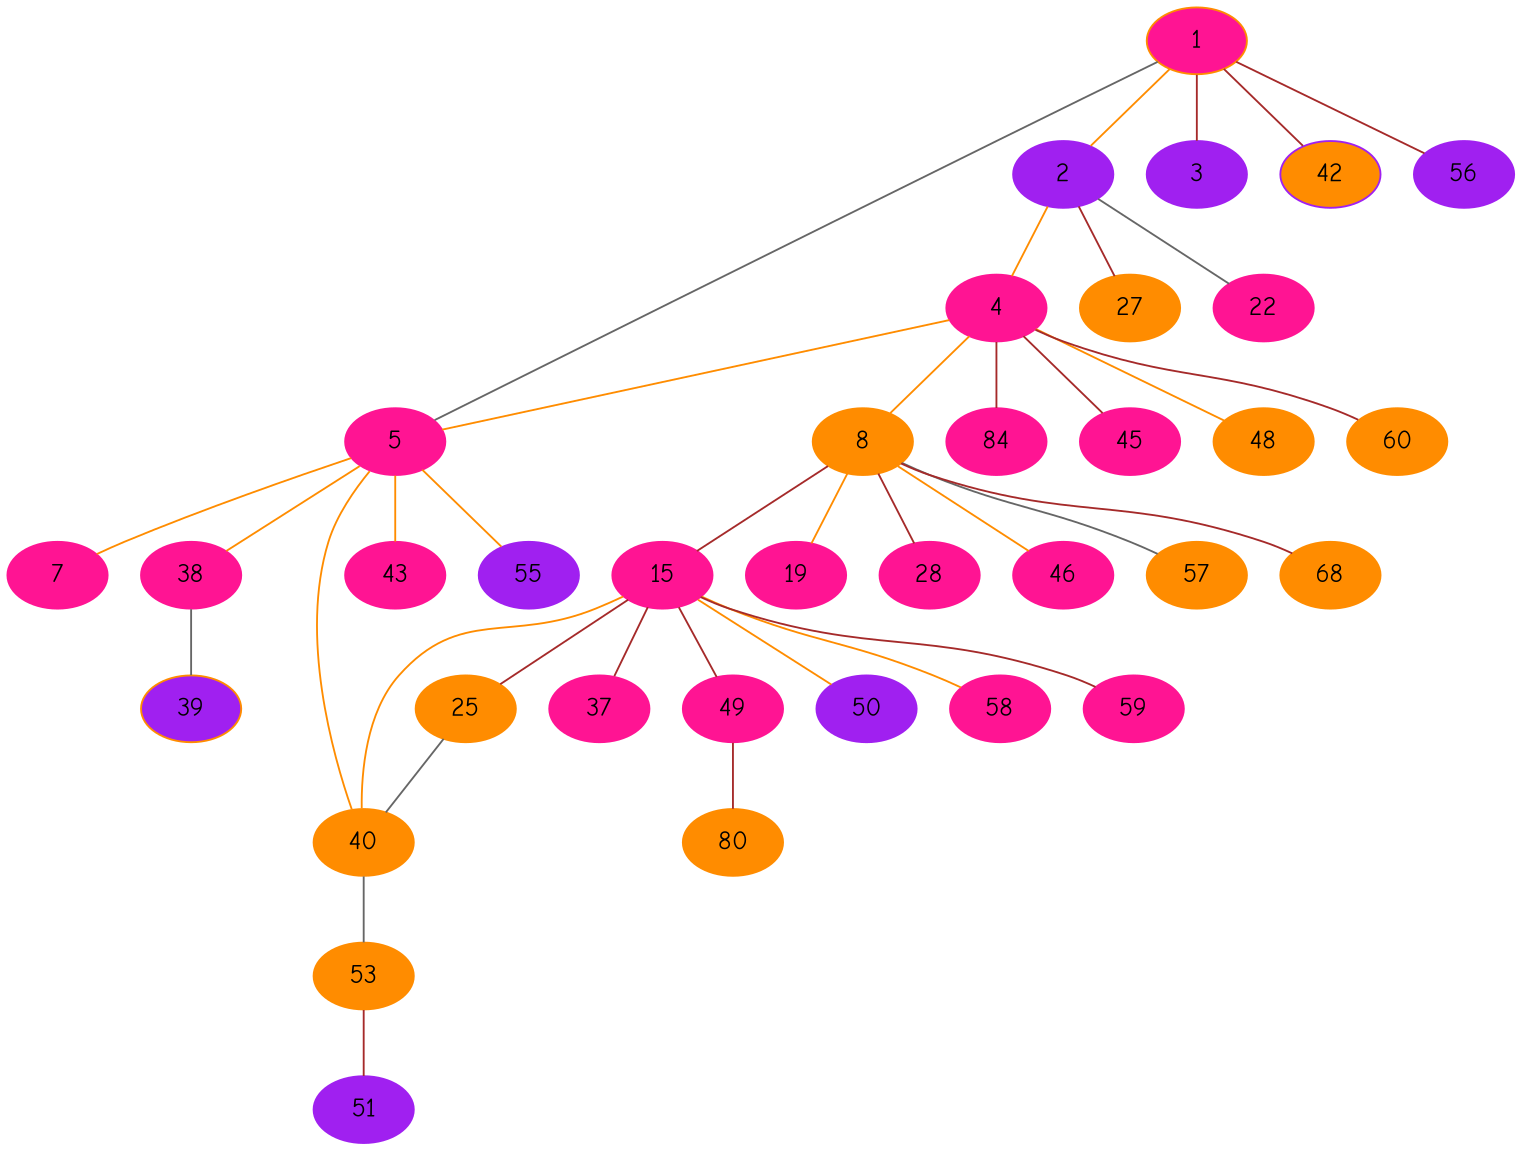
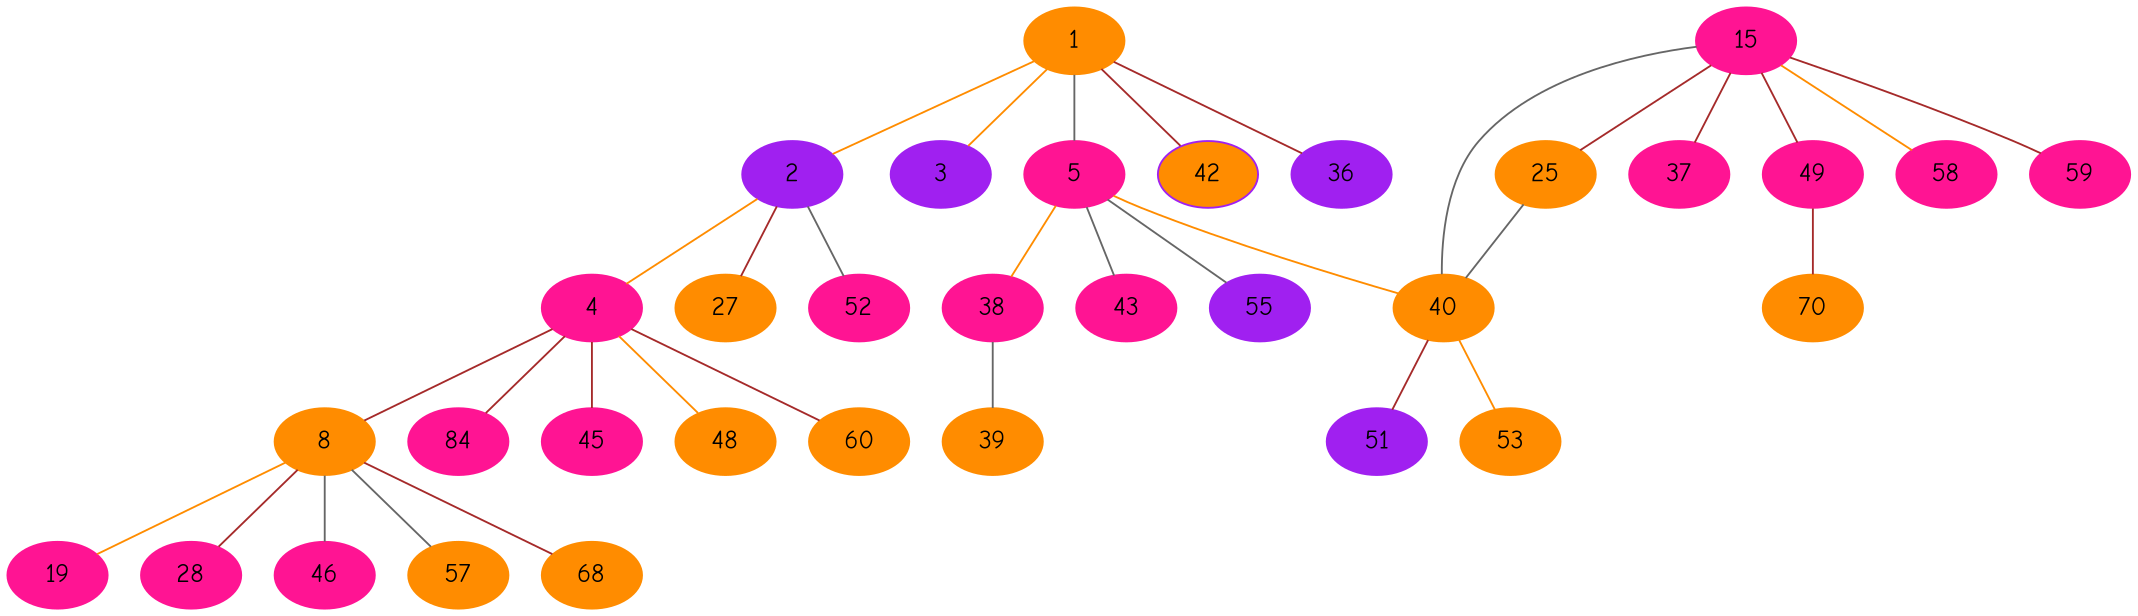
node "1": fillcolor deeppink -> darkorange
edge "1" -- "3": color brown -> darkorange
node "56": label "56" -> "36"
node "22": label "22" -> "52"
edge "4" -- "5": removed
edge "4" -- "8": color darkorange -> brown
edge "5" -- "55": color darkorange -> gray40
edge "5" -- "43": color darkorange -> gray40
edge "8" -- "15": removed
edge "8" -- "46": color darkorange -> gray40
node "7": removed
edge "15" -- "40": color darkorange -> gray40
node "39": fillcolor purple -> darkorange
node "50": removed
node "80": label "80" -> "70"
edge "40" -- "53": color gray40 -> darkorange
edge "53" -- "51": now "40" -- "51"
